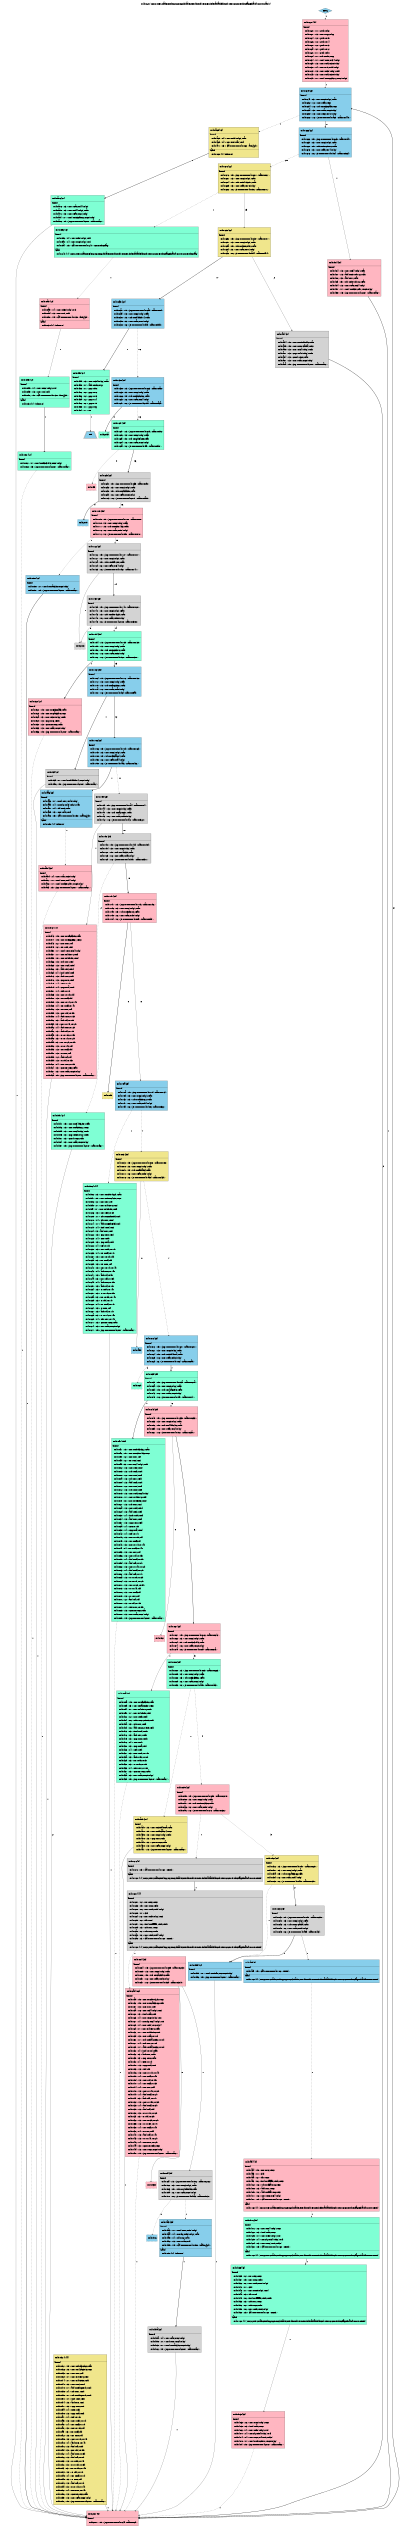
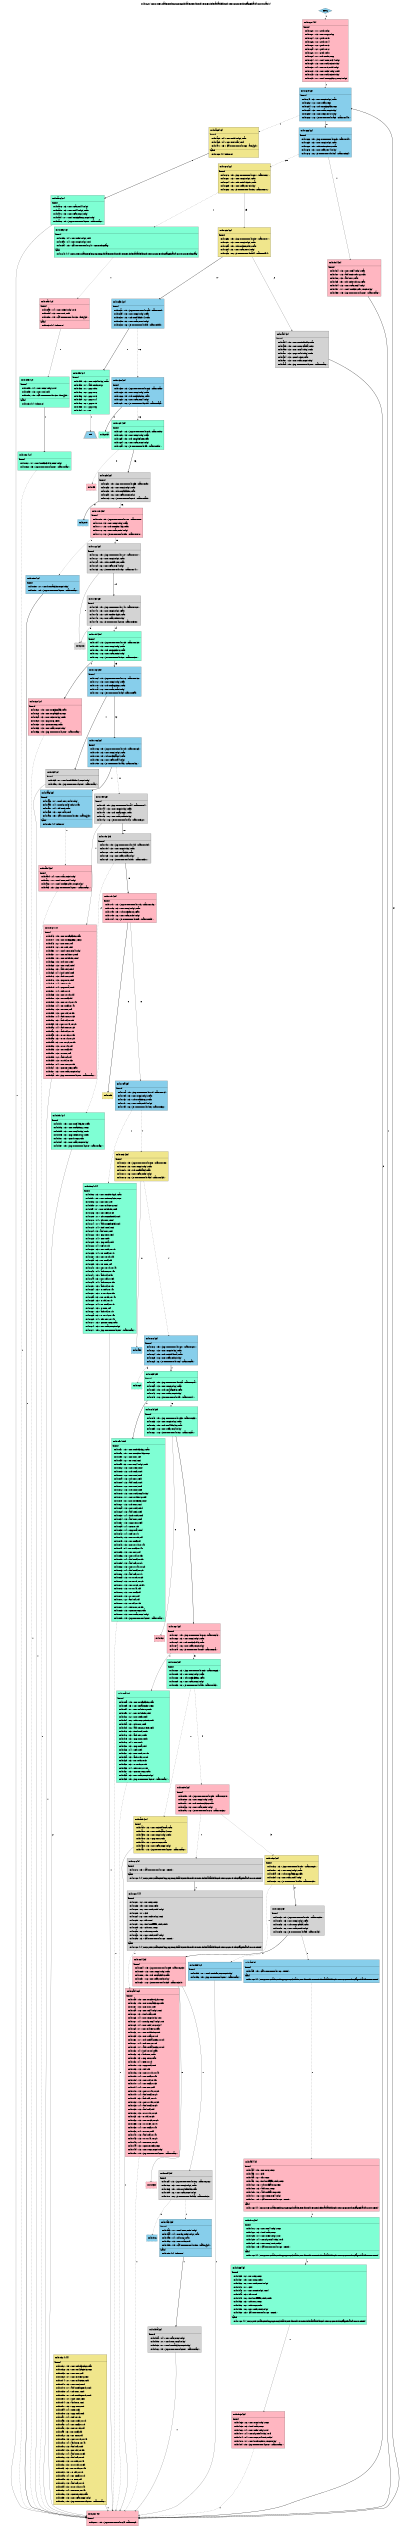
node "0x40184e [25]": fillcolor lightpink -> aquamarine
edge "0x4018cb [25]" -> "0x401d55 [12]": now "0x4018cb [25]" -> "0x4018e4 [25]"
